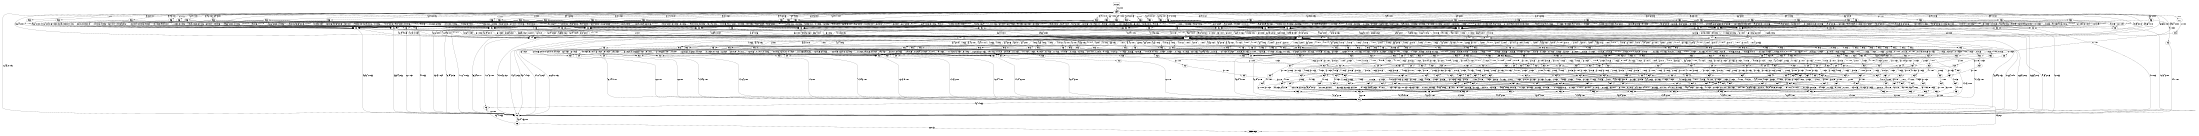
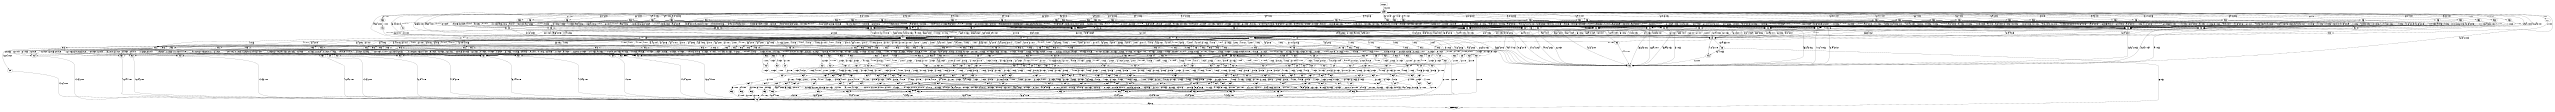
edge "t_18" -> "t_13": removed, label "[1,3] 74 0.33"
edge "t_12" -> "t_28": now "t_9" -> "t_28"
